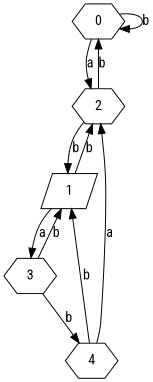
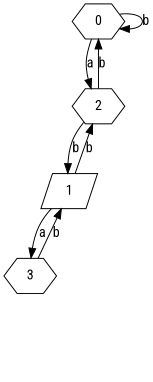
node "4": removed
